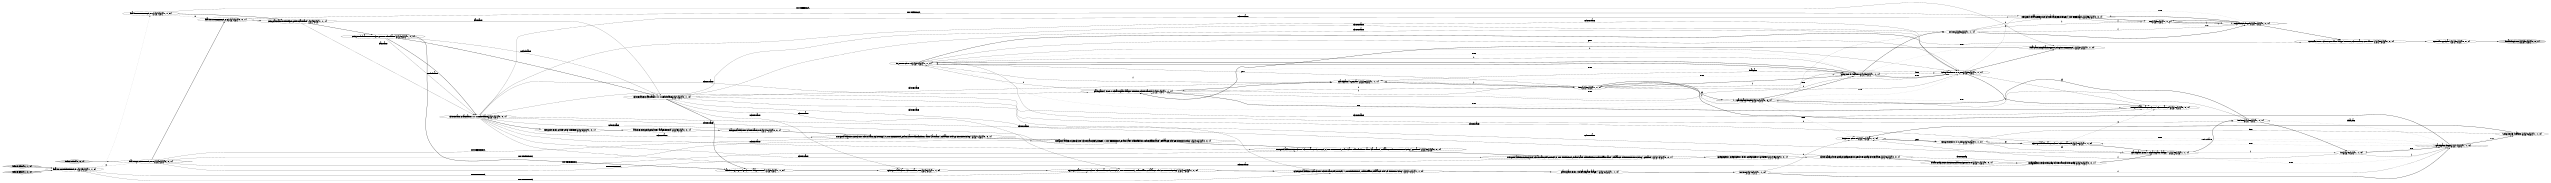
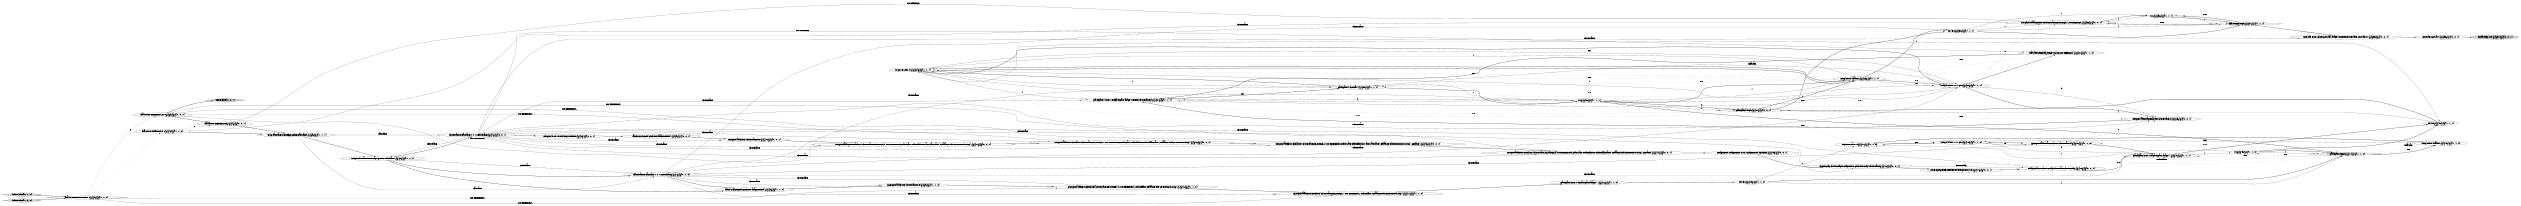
edge "i < _participants.length@@@21@@@['0', '0', '1']" -> "int i = 0@@@30@@@['1', '1', '1']": style dashed -> bold
edge "_participants(i(.syncStart()@@@28@@@['1', '1', '1']" -> "int port = 12918 + i@@@24@@@['1', '1', '1']": added
edge "int i = 0@@@20@@@['1', '1', '1']" -> "i++@@@15@@@['1', '1', '0']": reversed
edge "beforeMethod['0', '0', '1']" -> "final int NUM_PARTITIONS = 10@@@3@@@['0', '0', '1']": reversed
node "final int NUM_PARTITIONS = 10@@@3@@@['0', '0', '1']": shape diamond -> ellipse
node "final int NUM_PARTITIONS = 1@@@3@@@['1', '1', '0']": shape ellipse -> diamond
